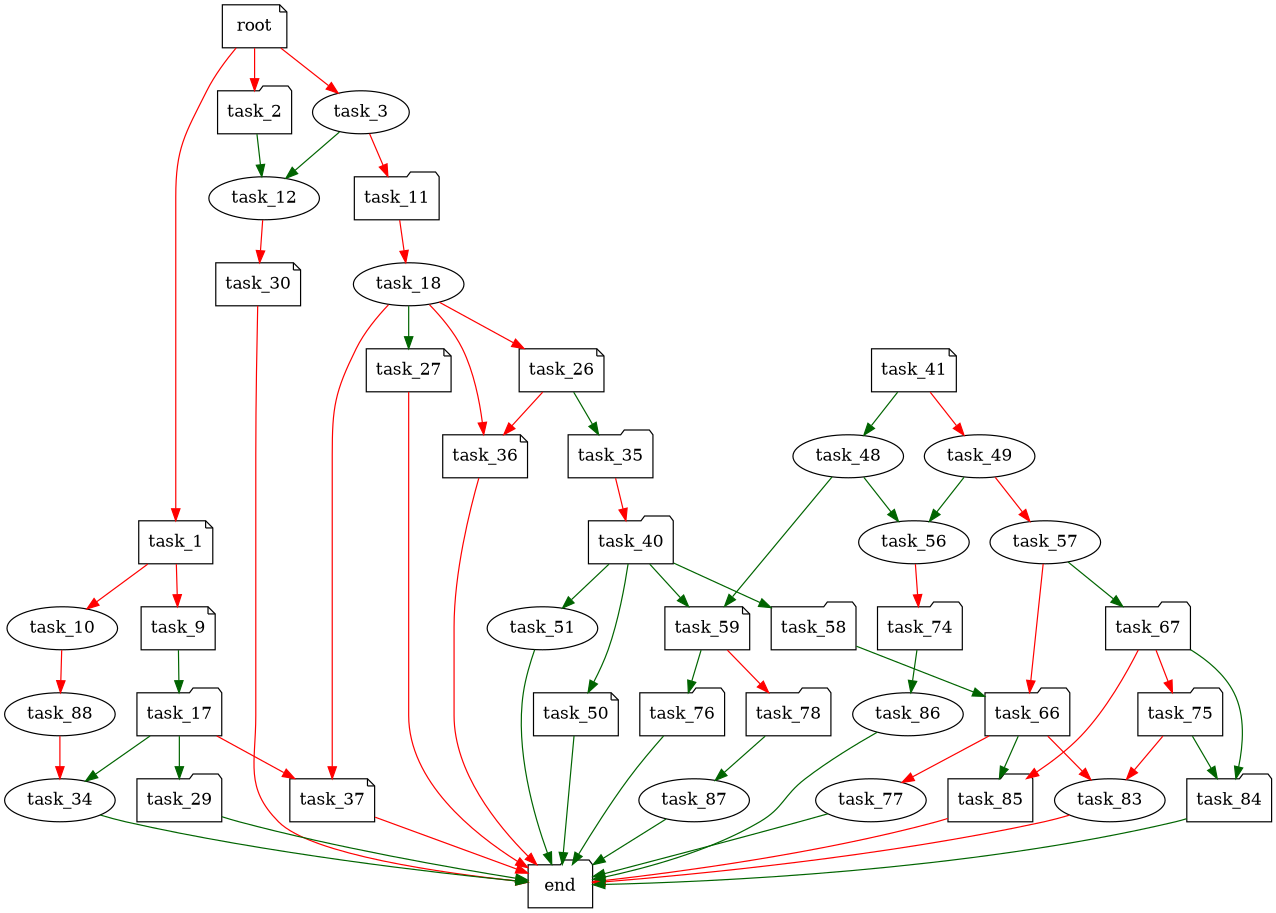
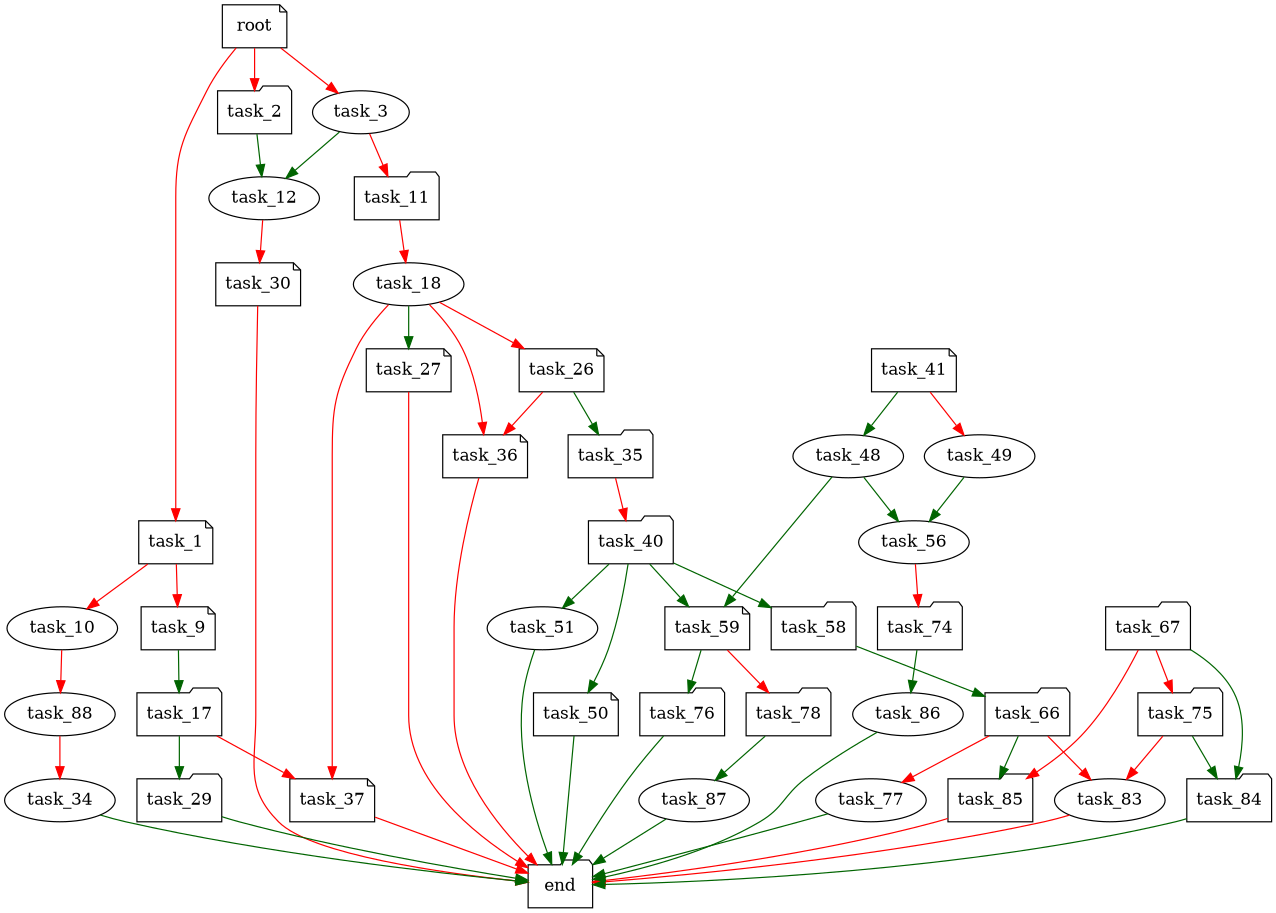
node "task_57": removed
edge "task_17" -> "task_34": removed
